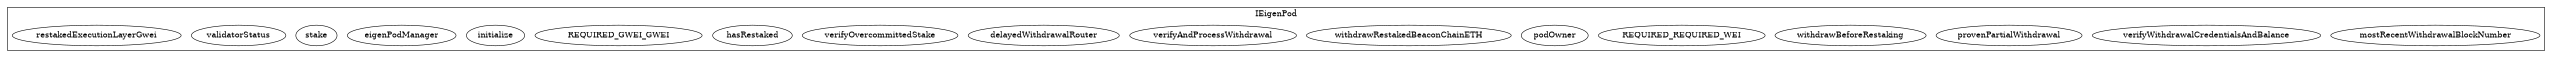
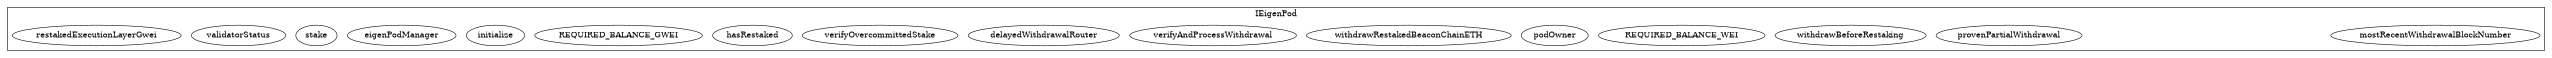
node "REQUIRED_GWEI_GWEI": label "REQUIRED_GWEI_GWEI" -> "REQUIRED_BALANCE_GWEI"
node "REQUIRED_REQUIRED_WEI": label "REQUIRED_REQUIRED_WEI" -> "REQUIRED_BALANCE_WEI"
node "verifyWithdrawalCredentialsAndBalance": removed
